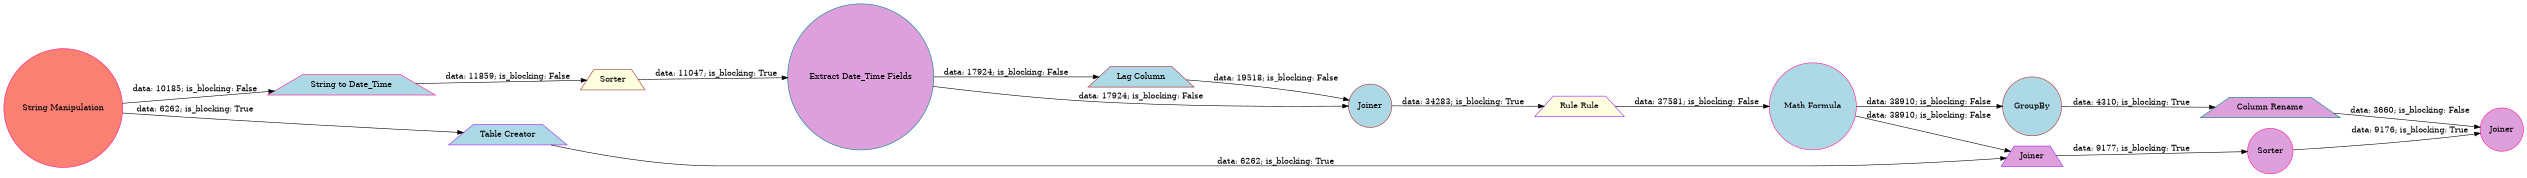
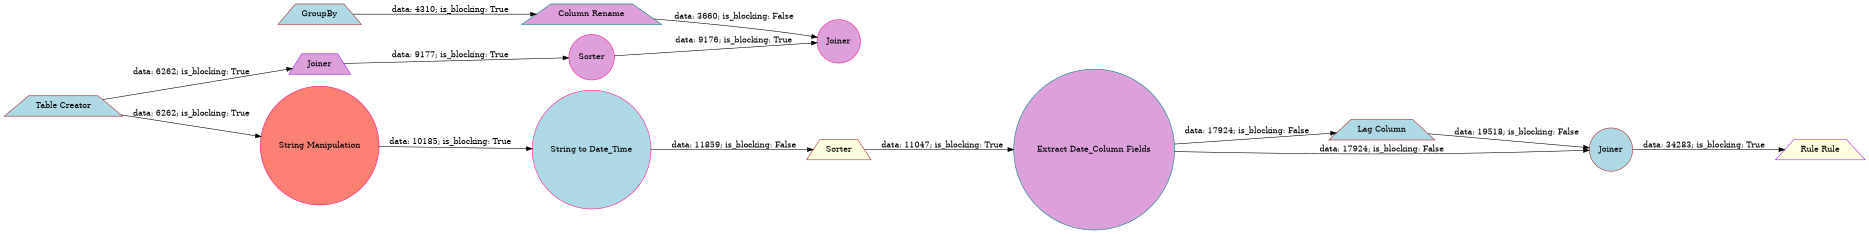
node "Extract Date_Time Fields": label "Extract Date_Time Fields" -> "Extract Date_Column Fields"
node "String to Date_Time": shape trapezium -> circle
edge "String Manipulation" -> "String to Date_Time": label "data: 10185; is_blocking: False" -> "data: 10185; is_blocking: True"
node "Math Formula": removed
node "GroupBy": shape circle -> trapezium
edge "String Manipulation" -> "Table Creator": reversed
node "Table Creator": color purple -> brown
